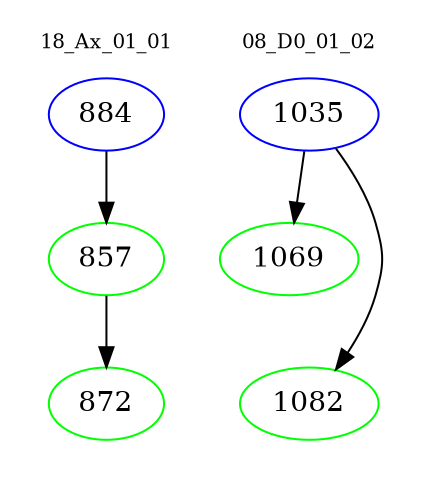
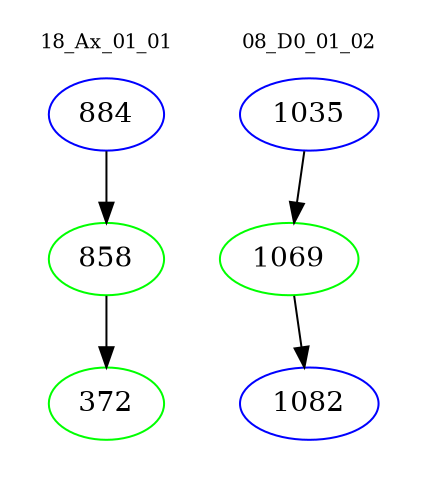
edge "1035" -> "1082": now "1069" -> "1082"
node "857": label "857" -> "858"
node "872": label "872" -> "372"
node "1082": color green -> blue
